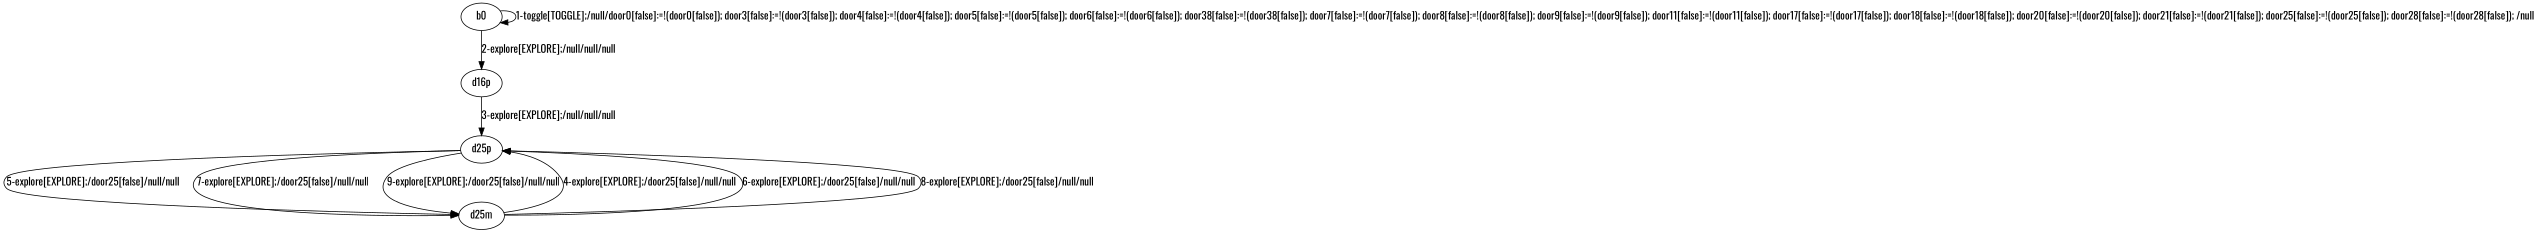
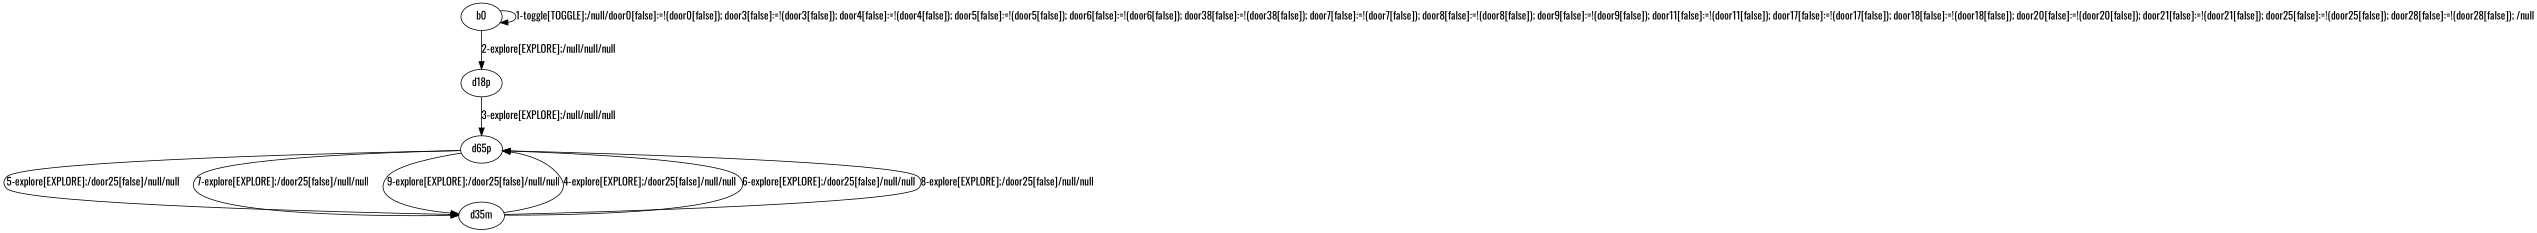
node "d16p": label "d16p" -> "d18p"
node "d25p": label "d25p" -> "d65p"
node "d25m": label "d25m" -> "d35m"
